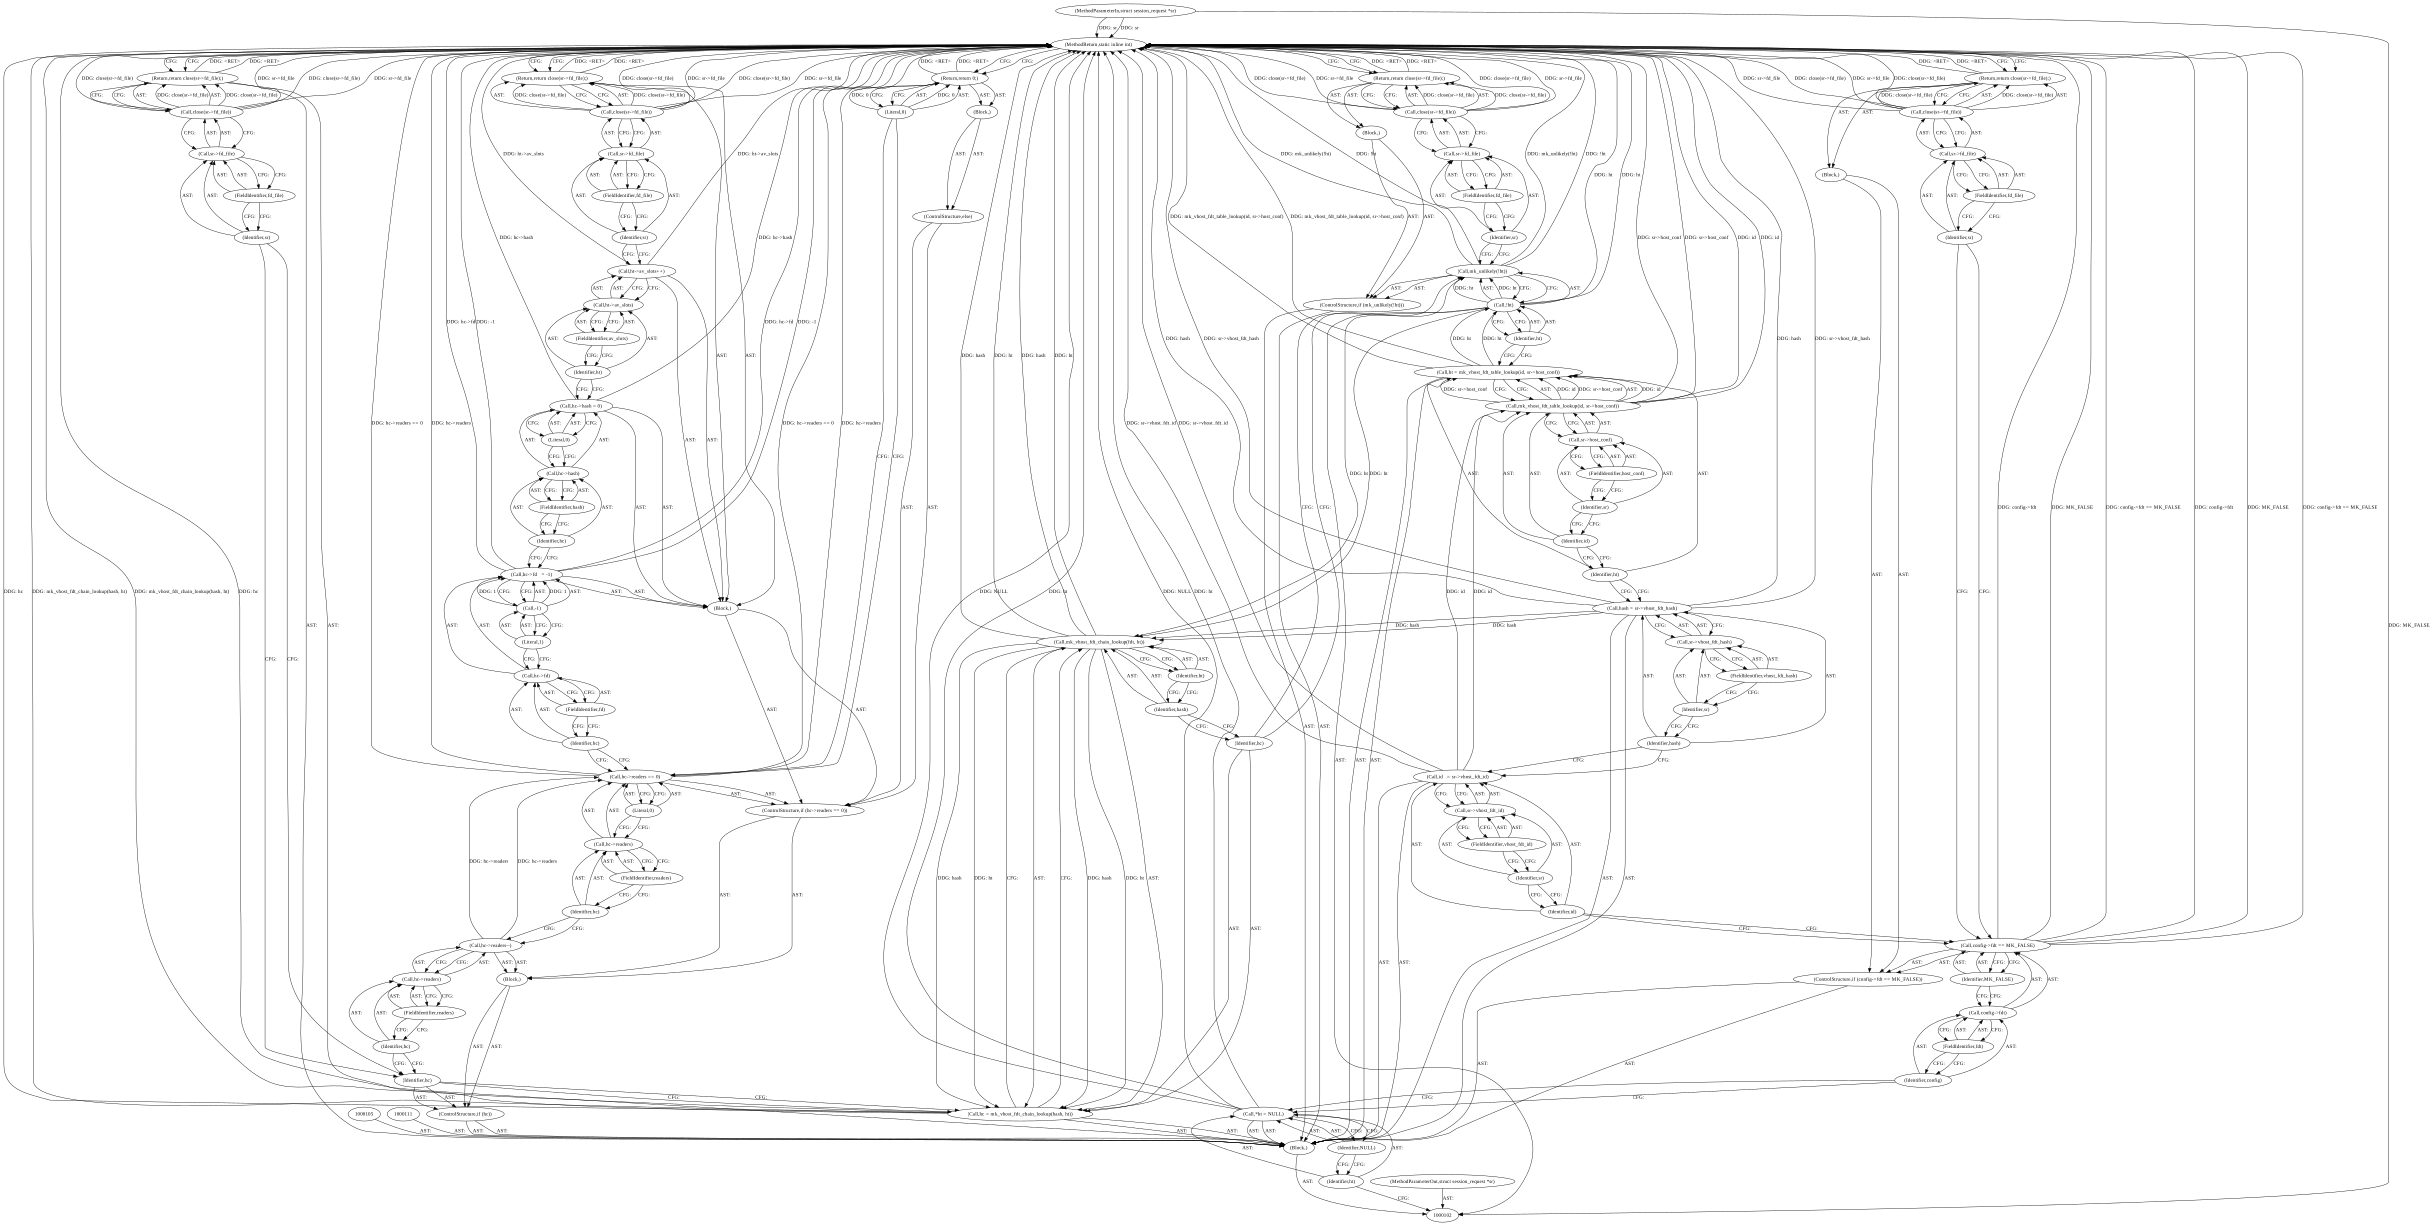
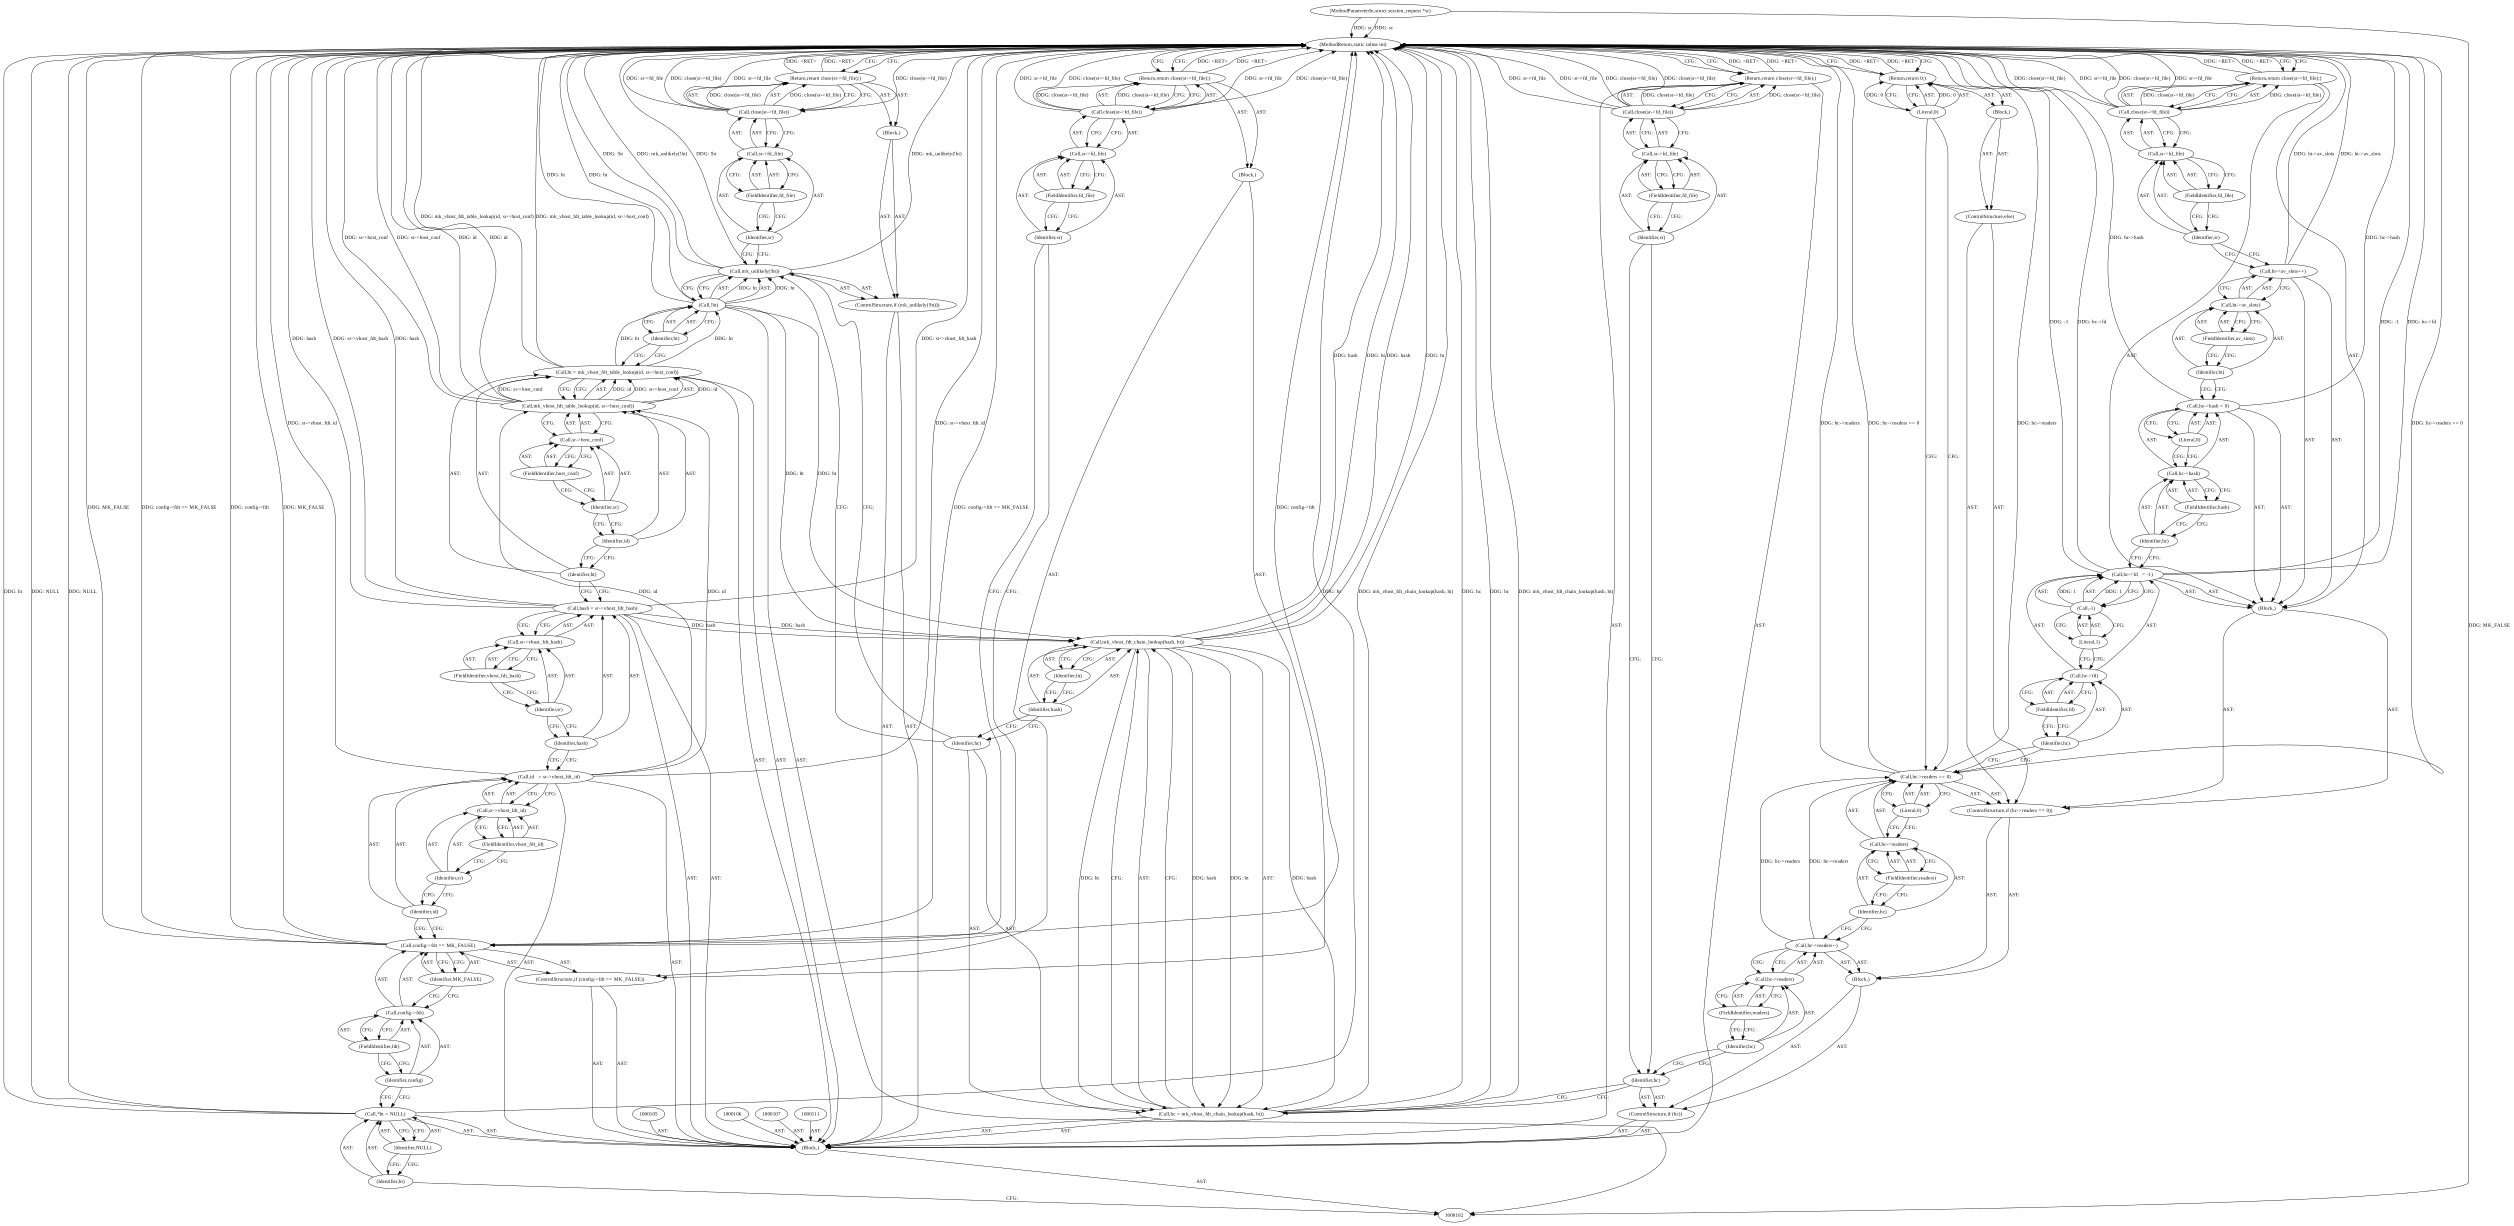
node "(Call,mk_vhost_fdt_chain_lookup(fdt, ht))": label "(Call,mk_vhost_fdt_chain_lookup(fdt, ht))" -> "(Call,mk_vhost_fdt_chain_lookup(hash, ht))"
node "1000106": added
node "1000107": added
node "(MethodParameterOut,struct session_request *sr)": removed
